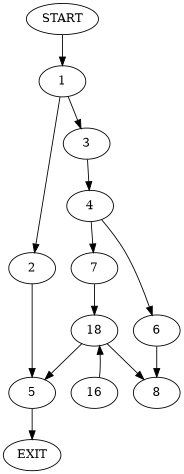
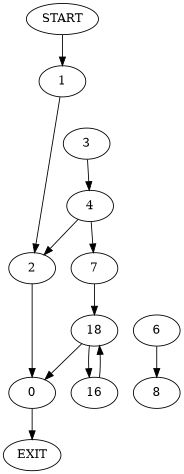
edge "1" -> "3": removed
edge "4" -> "6": now "4" -> "2"
edge "18" -> "8": now "18" -> "16"
node "5": label "5" -> "0"
